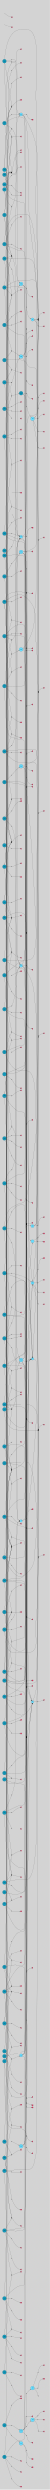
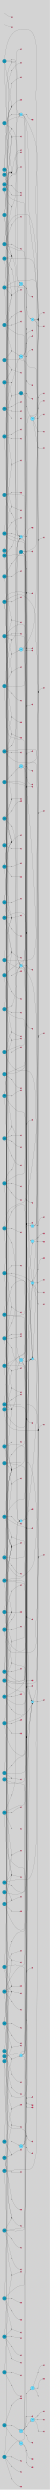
node "T342": added
node "T267": fillcolor #66ddff -> #1199bb
